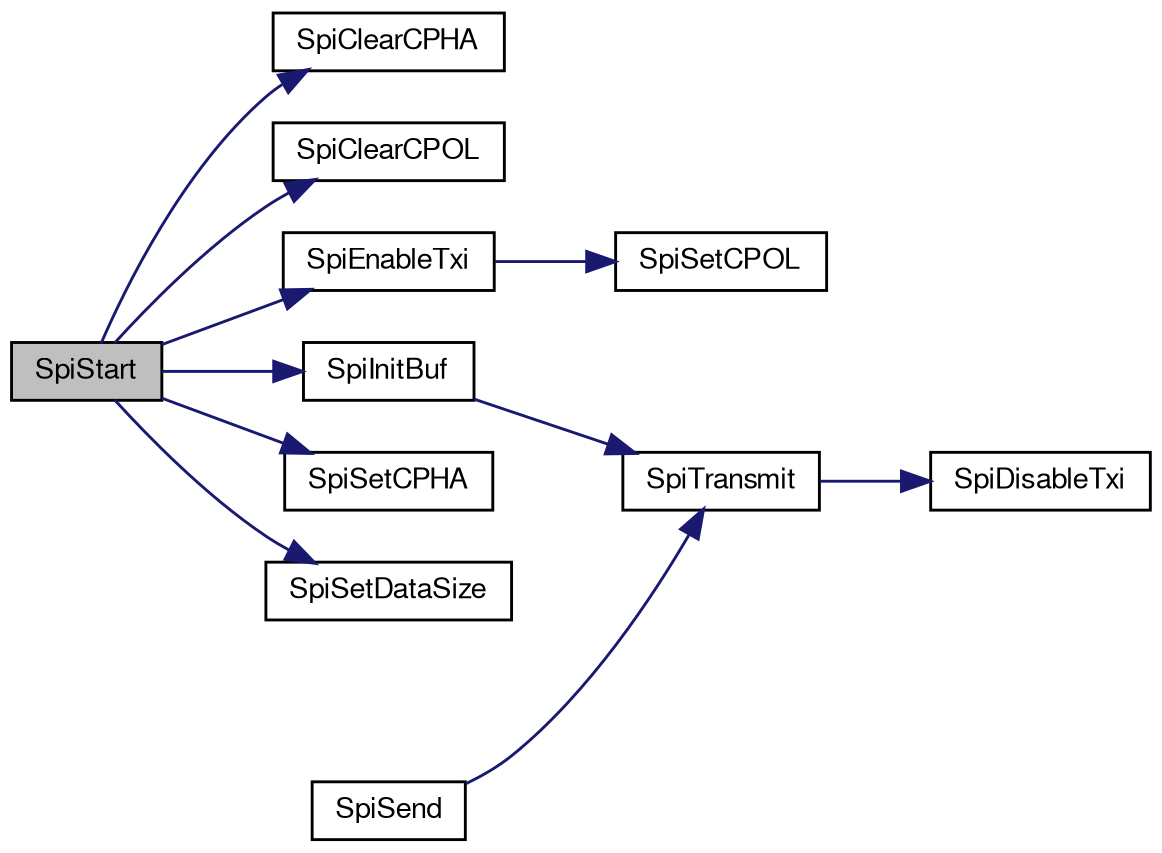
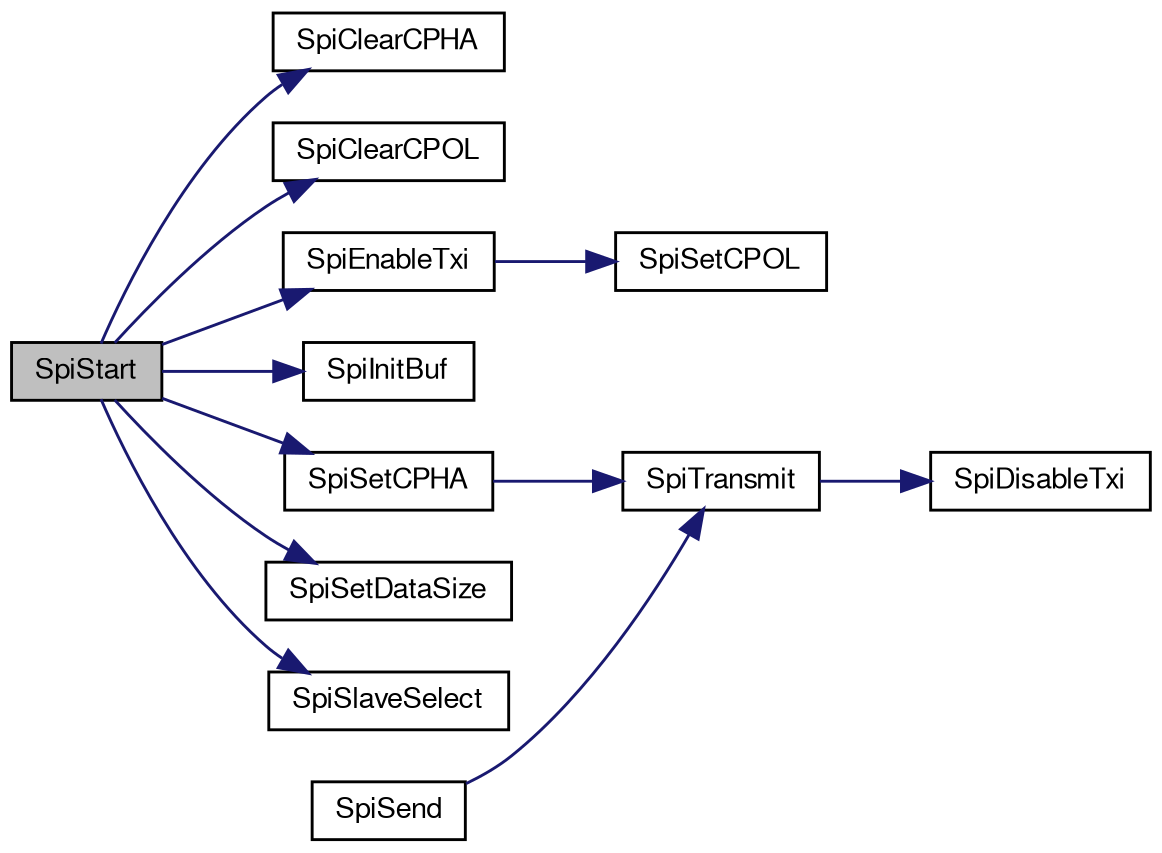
edge "SpiInitBuf" -> "SpiTransmit": now "SpiSetCPHA" -> "SpiTransmit"
node "SpiSlaveSelect": added
